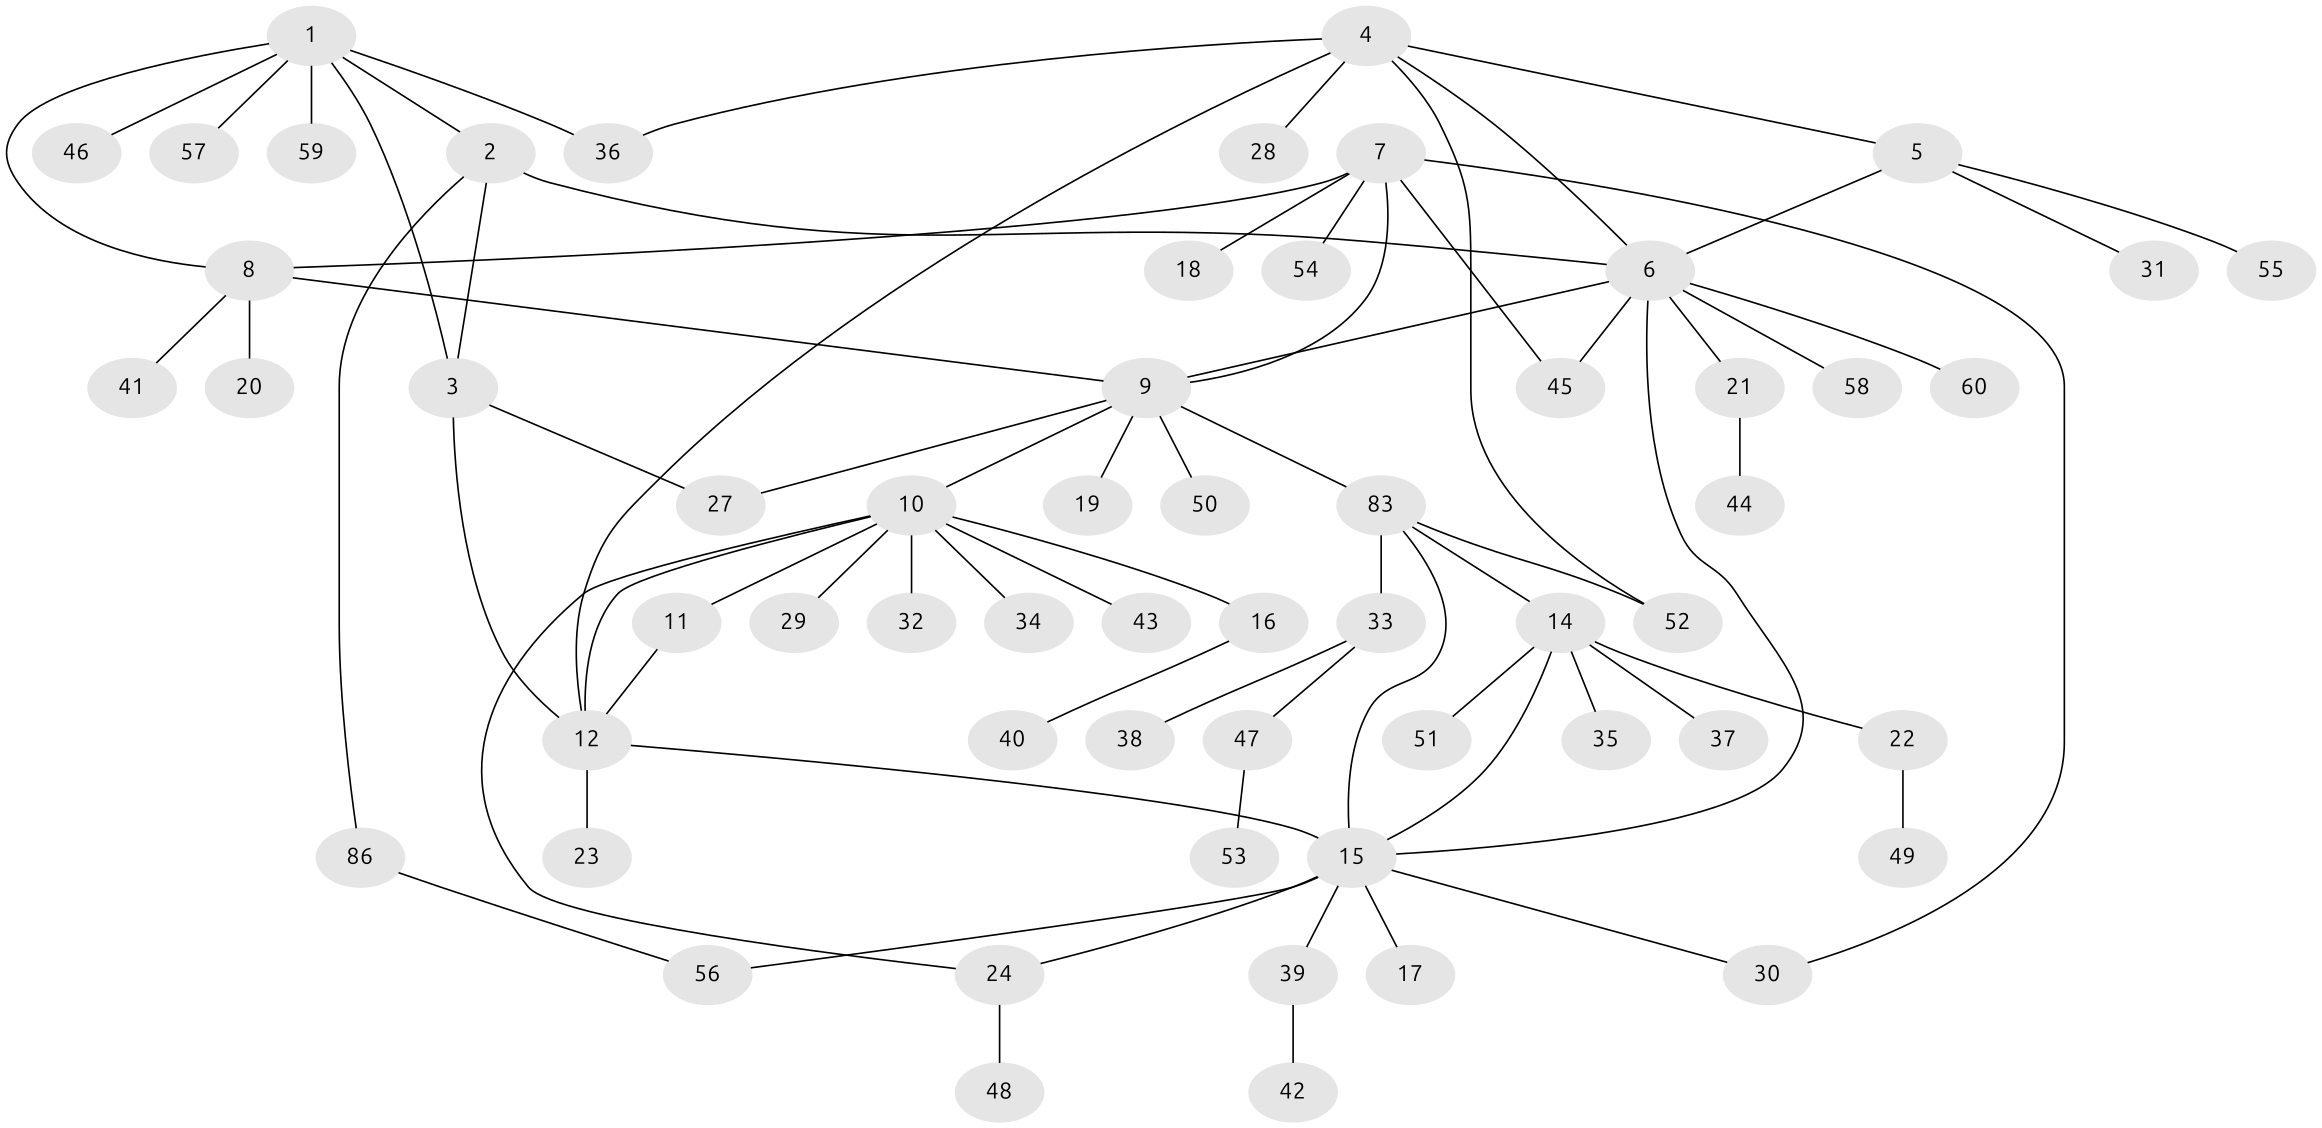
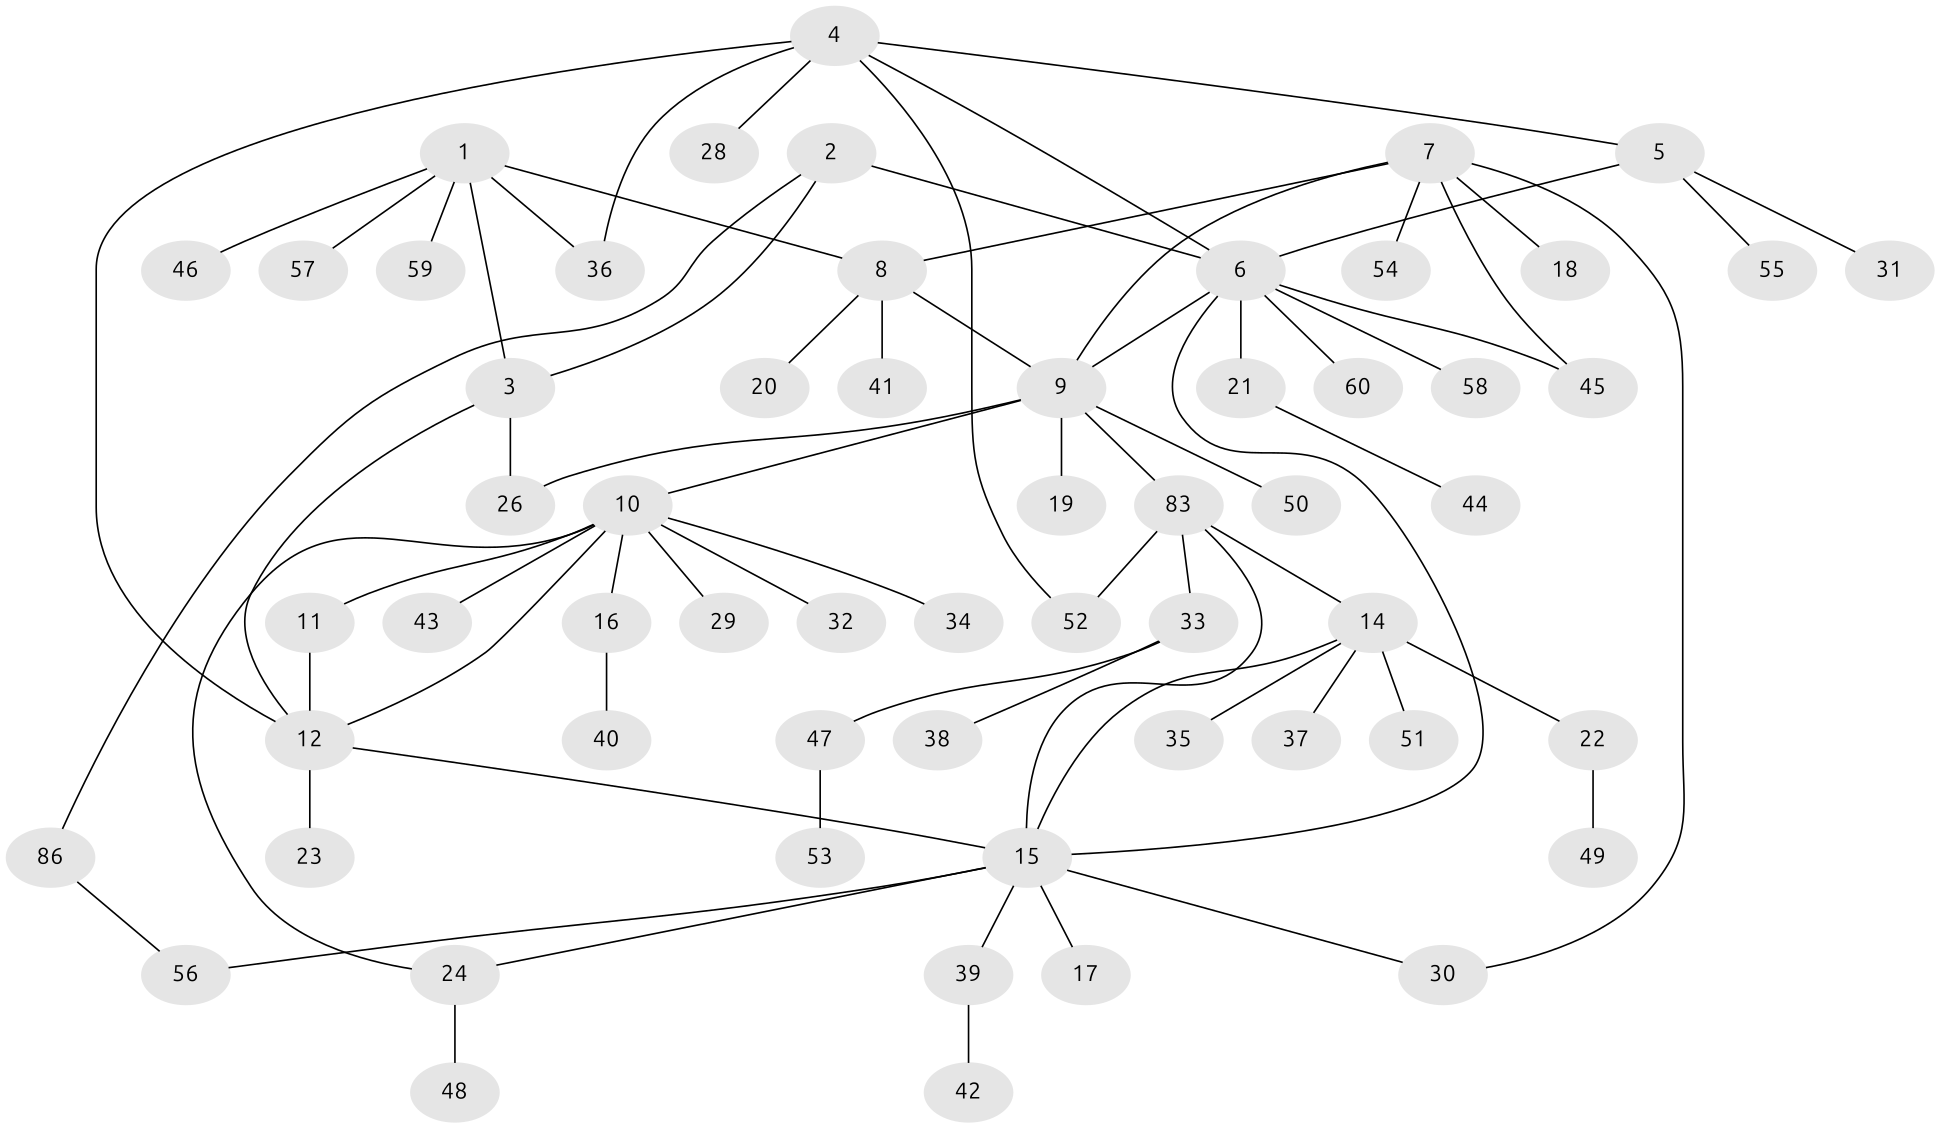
edge "1" -- "2": removed
node "27": label "27" -> "26"
